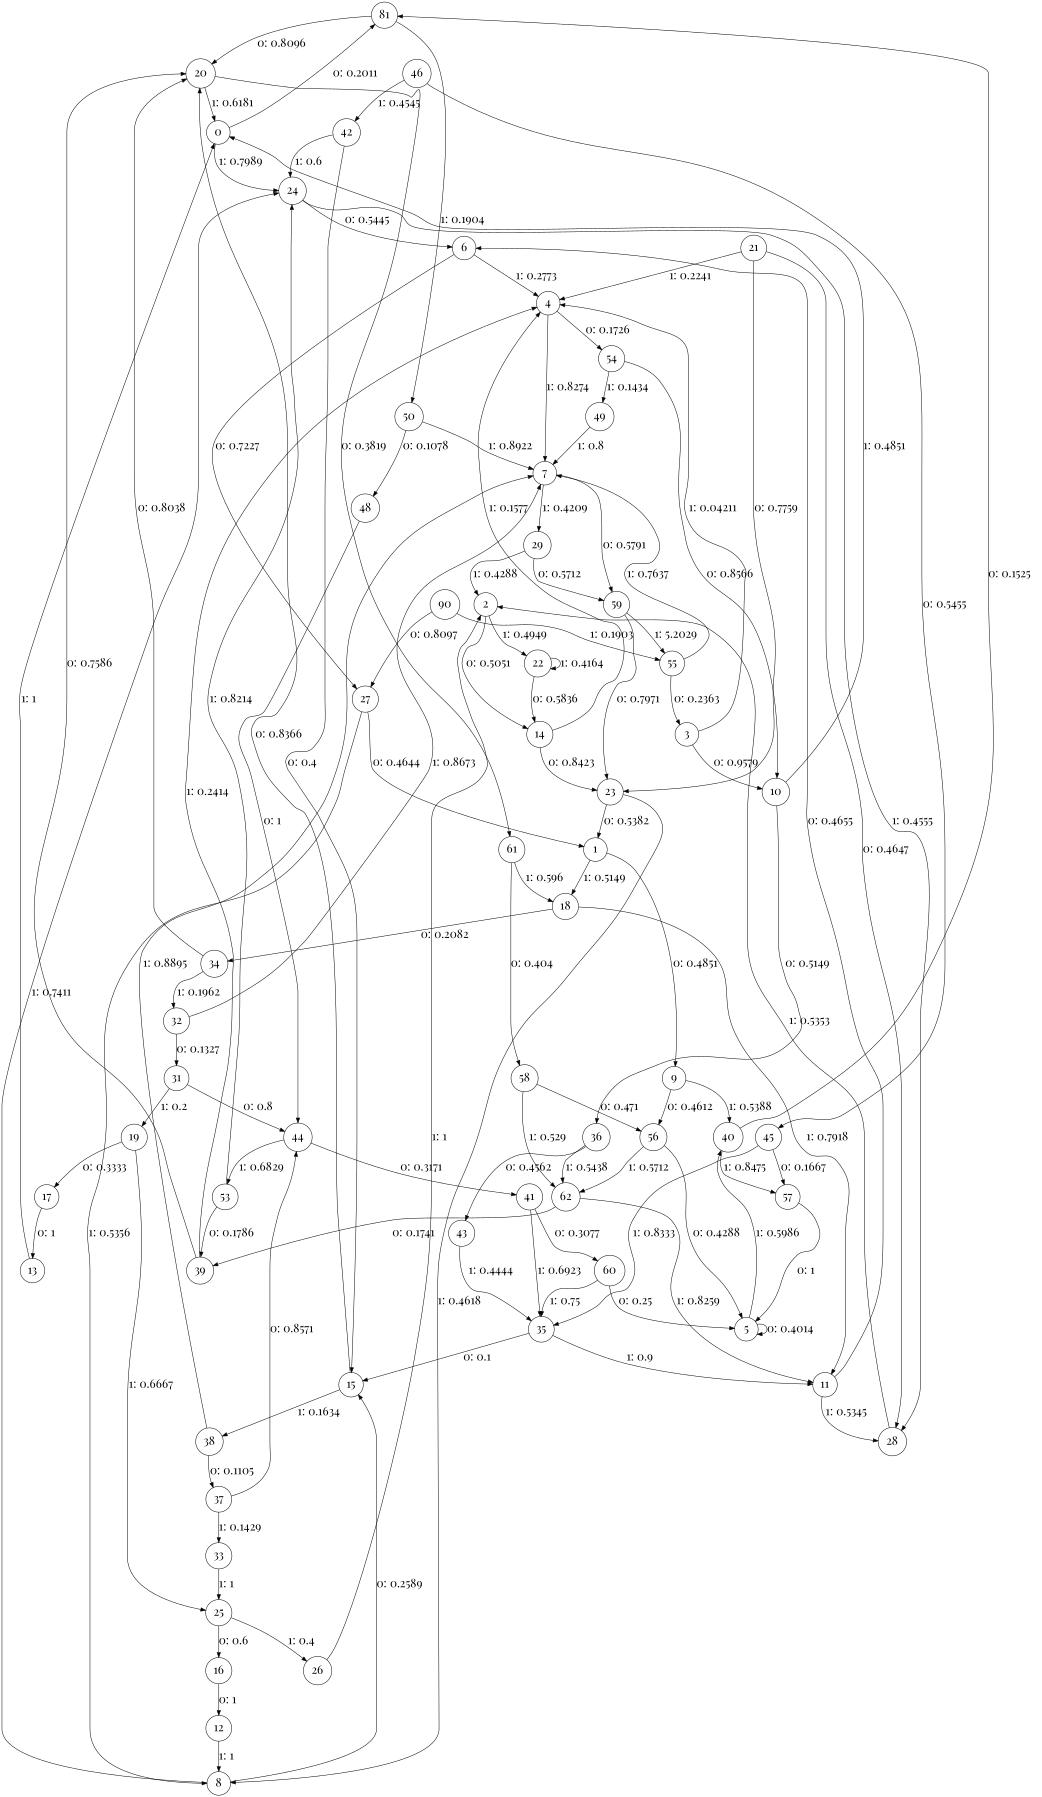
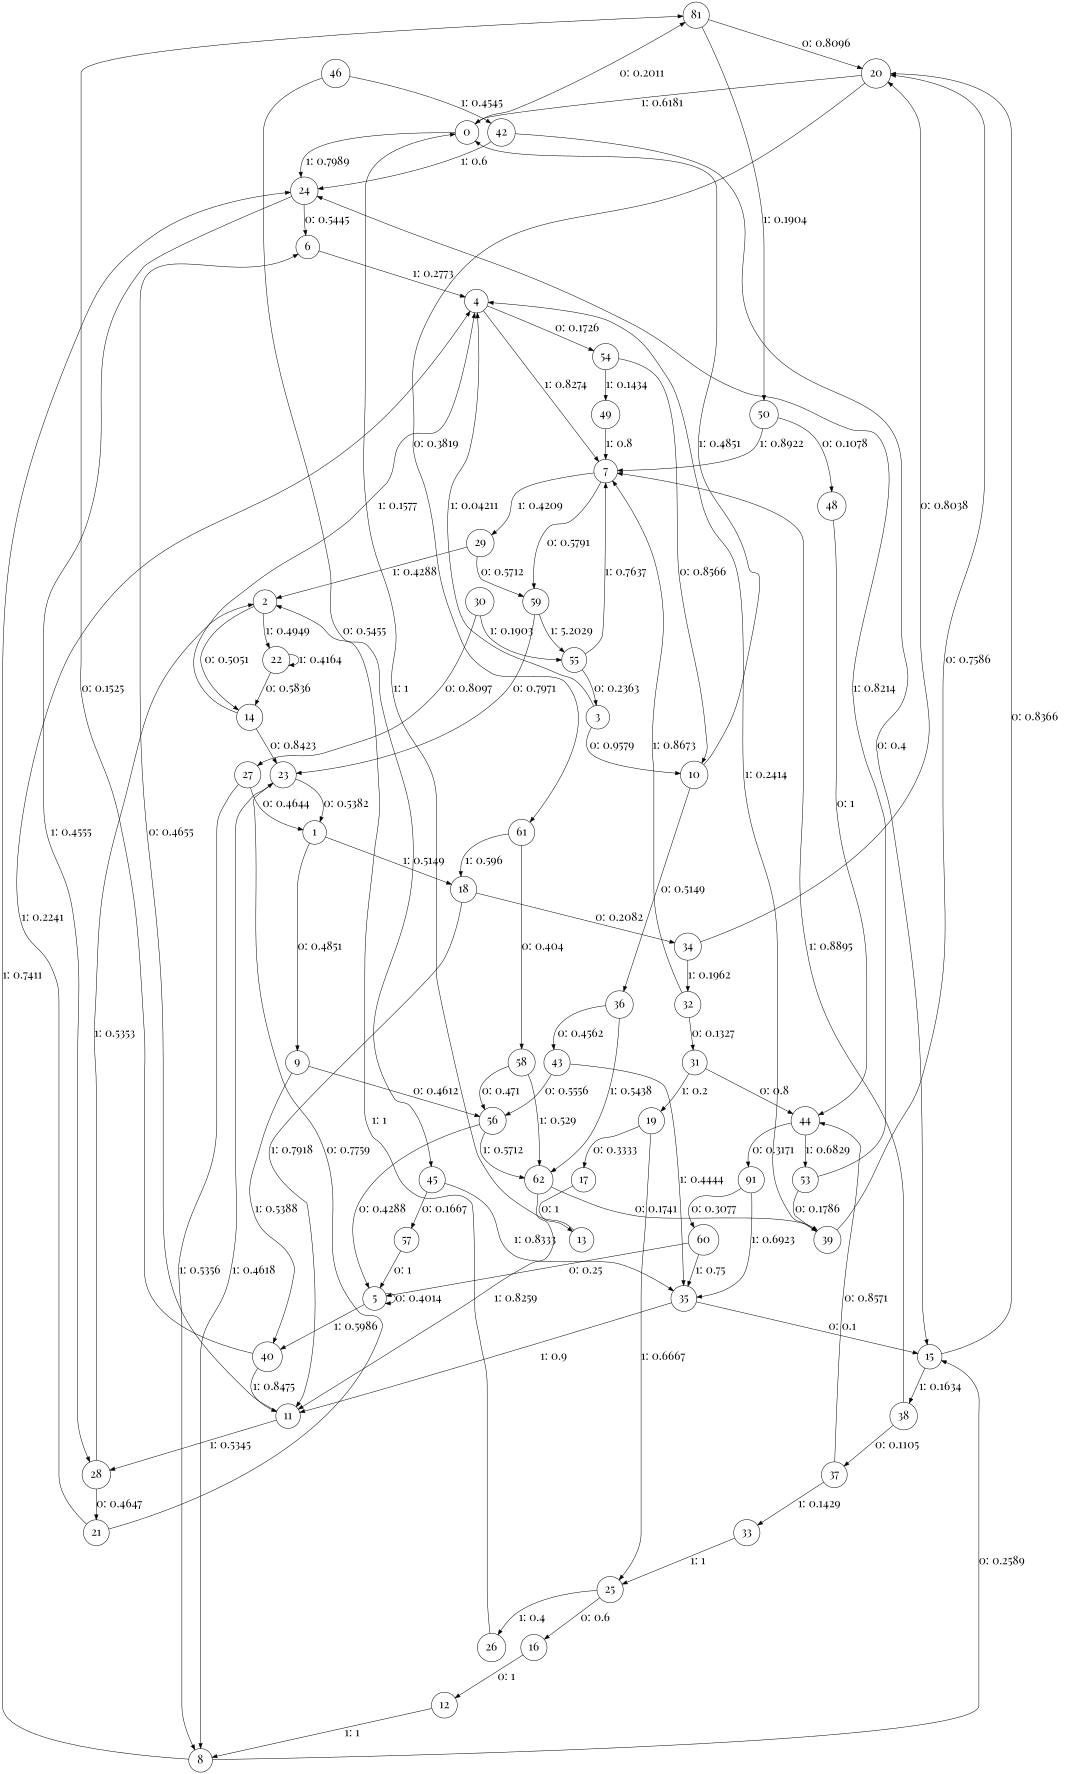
edge "6" -> "27": removed, label "0: 0.7227"
node "90": label "90" -> "30"
edge "21" -> "28": reversed
edge "43" -> "56": added, label "0: 0.5556"
edge "40" -> "57": now "40" -> "11"
node "41": label "41" -> "91"
